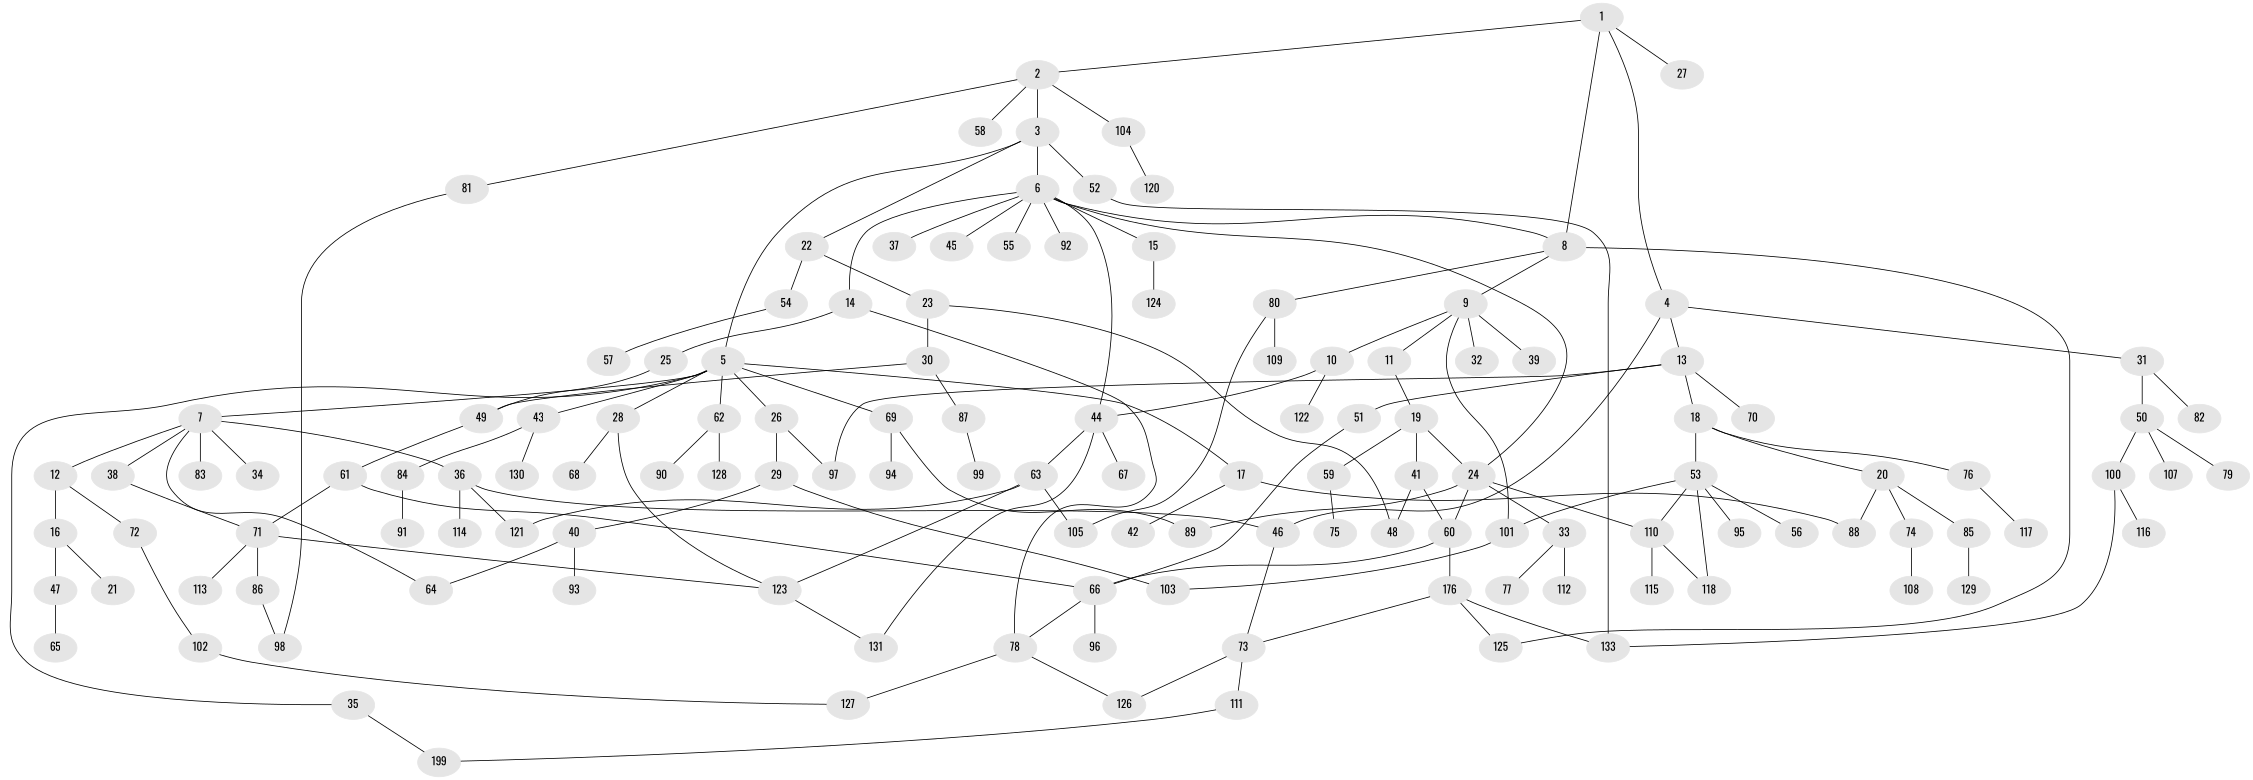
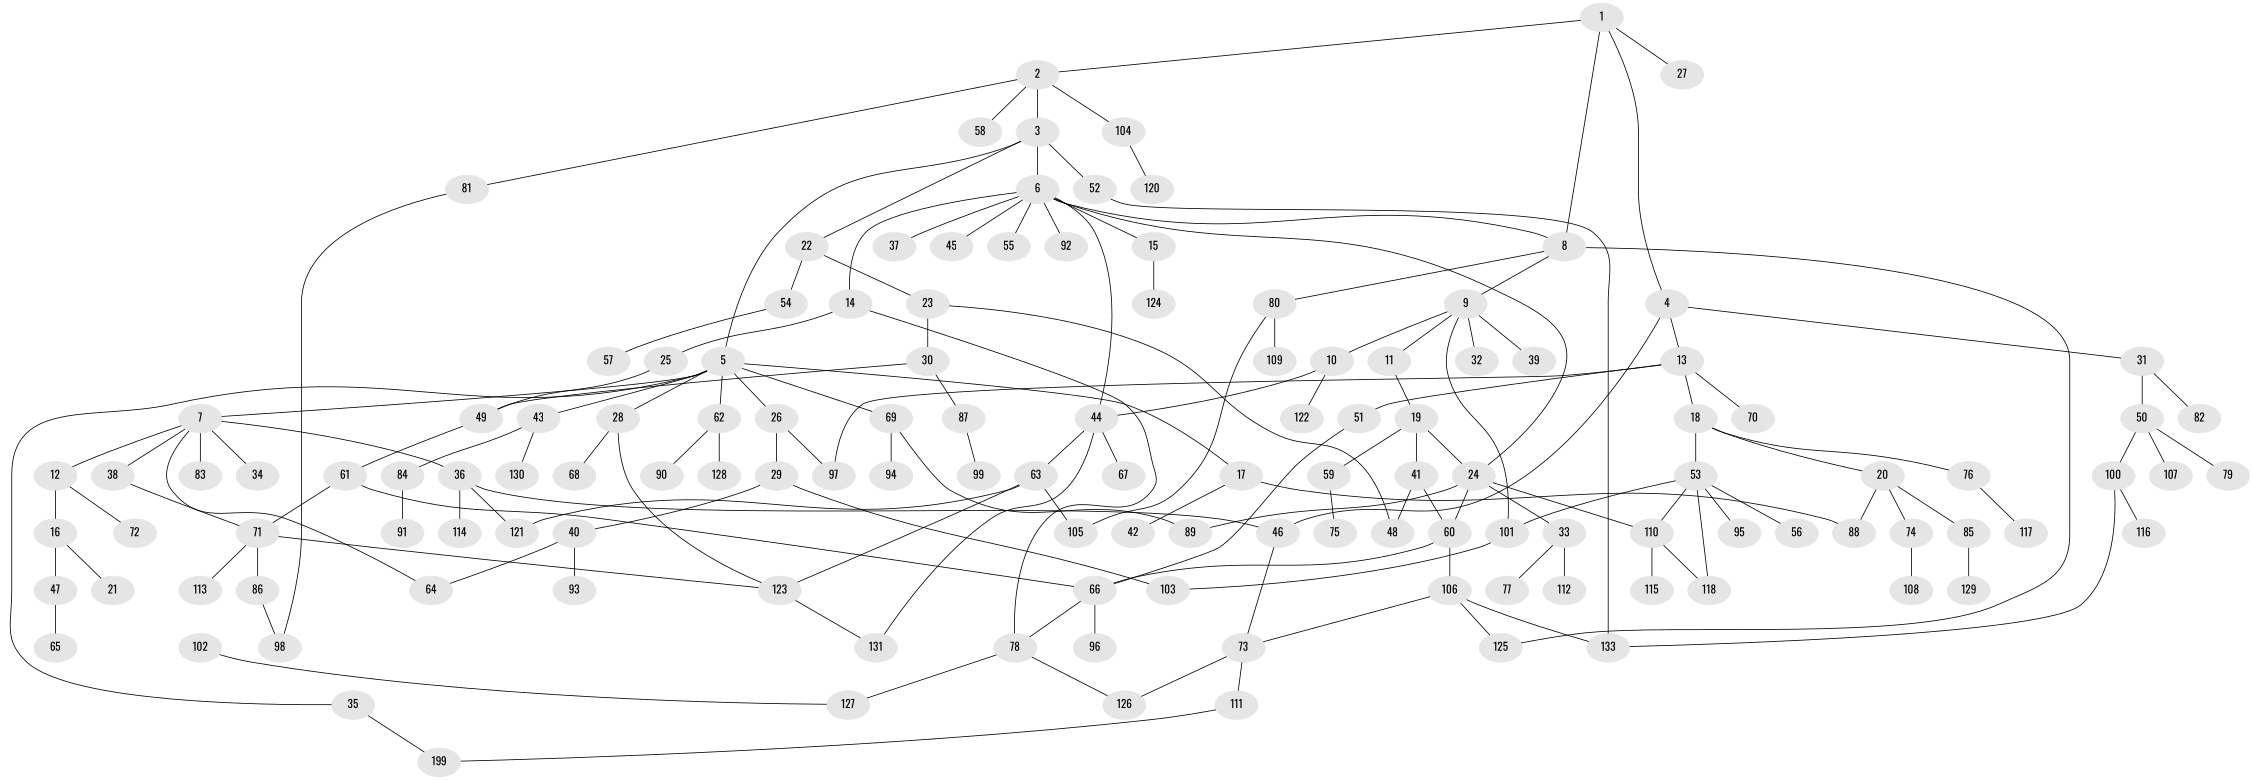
node "176": label "176" -> "106"
edge "72" -- "102": removed
